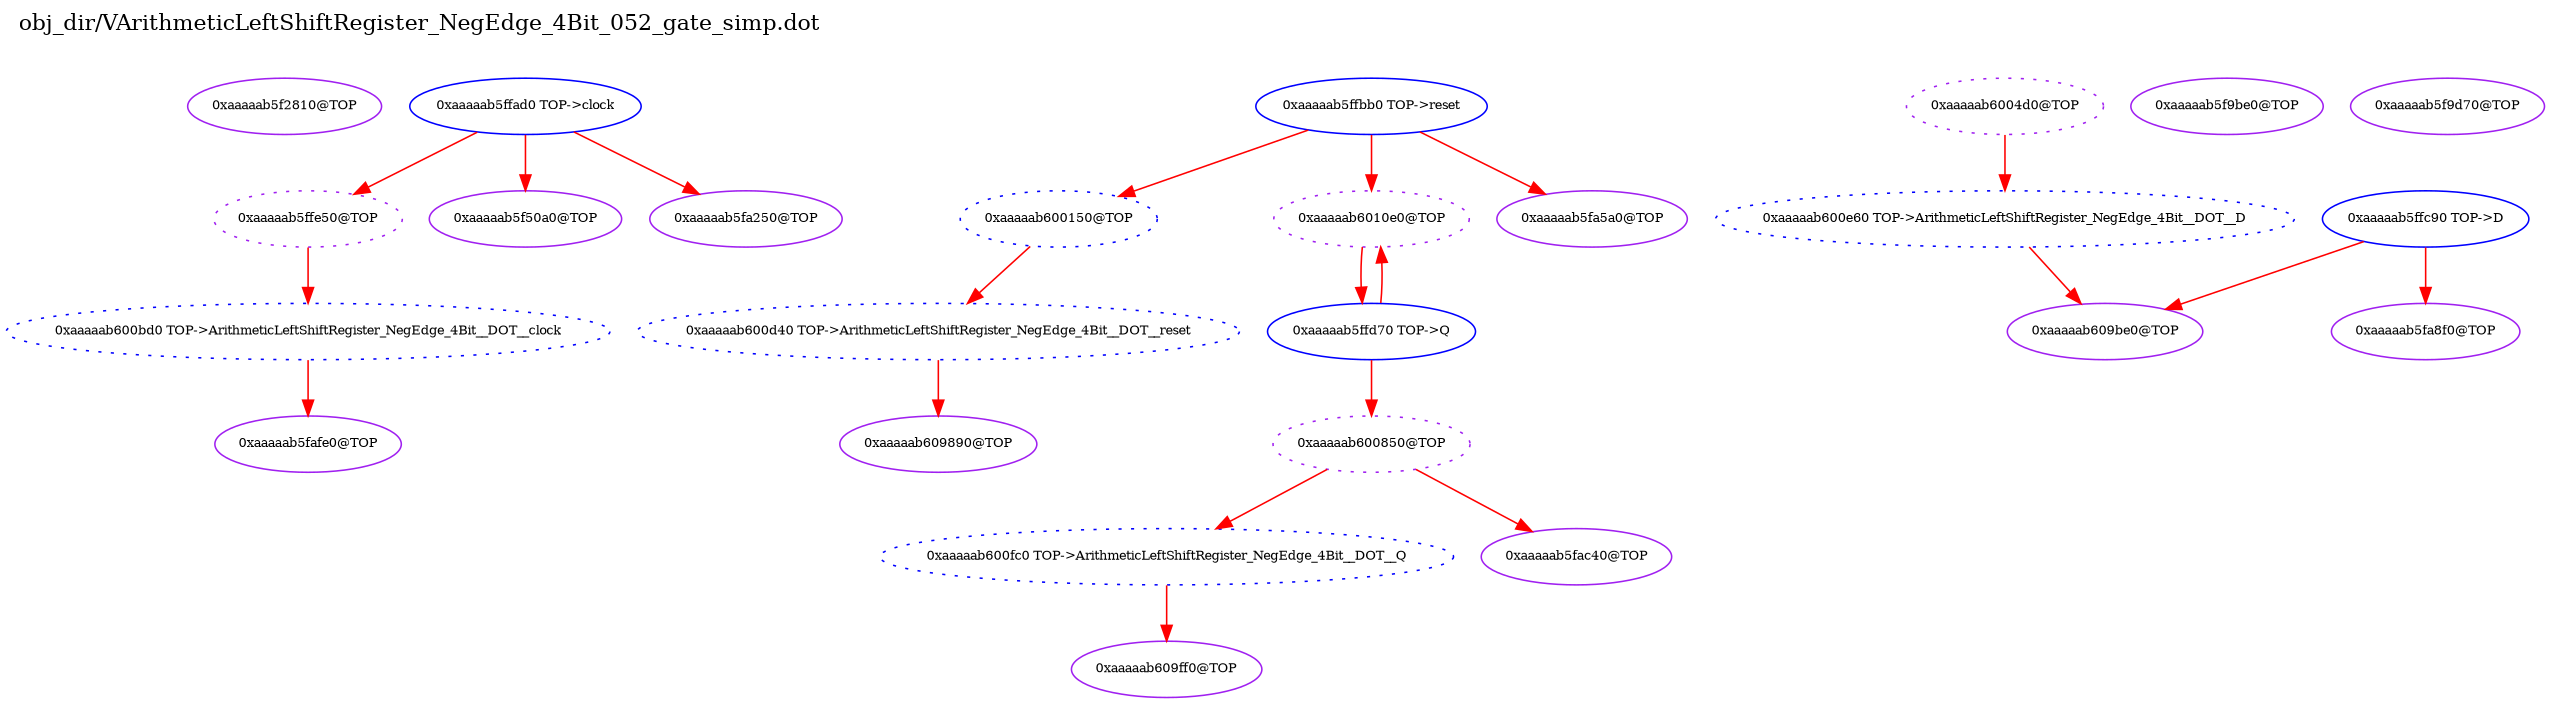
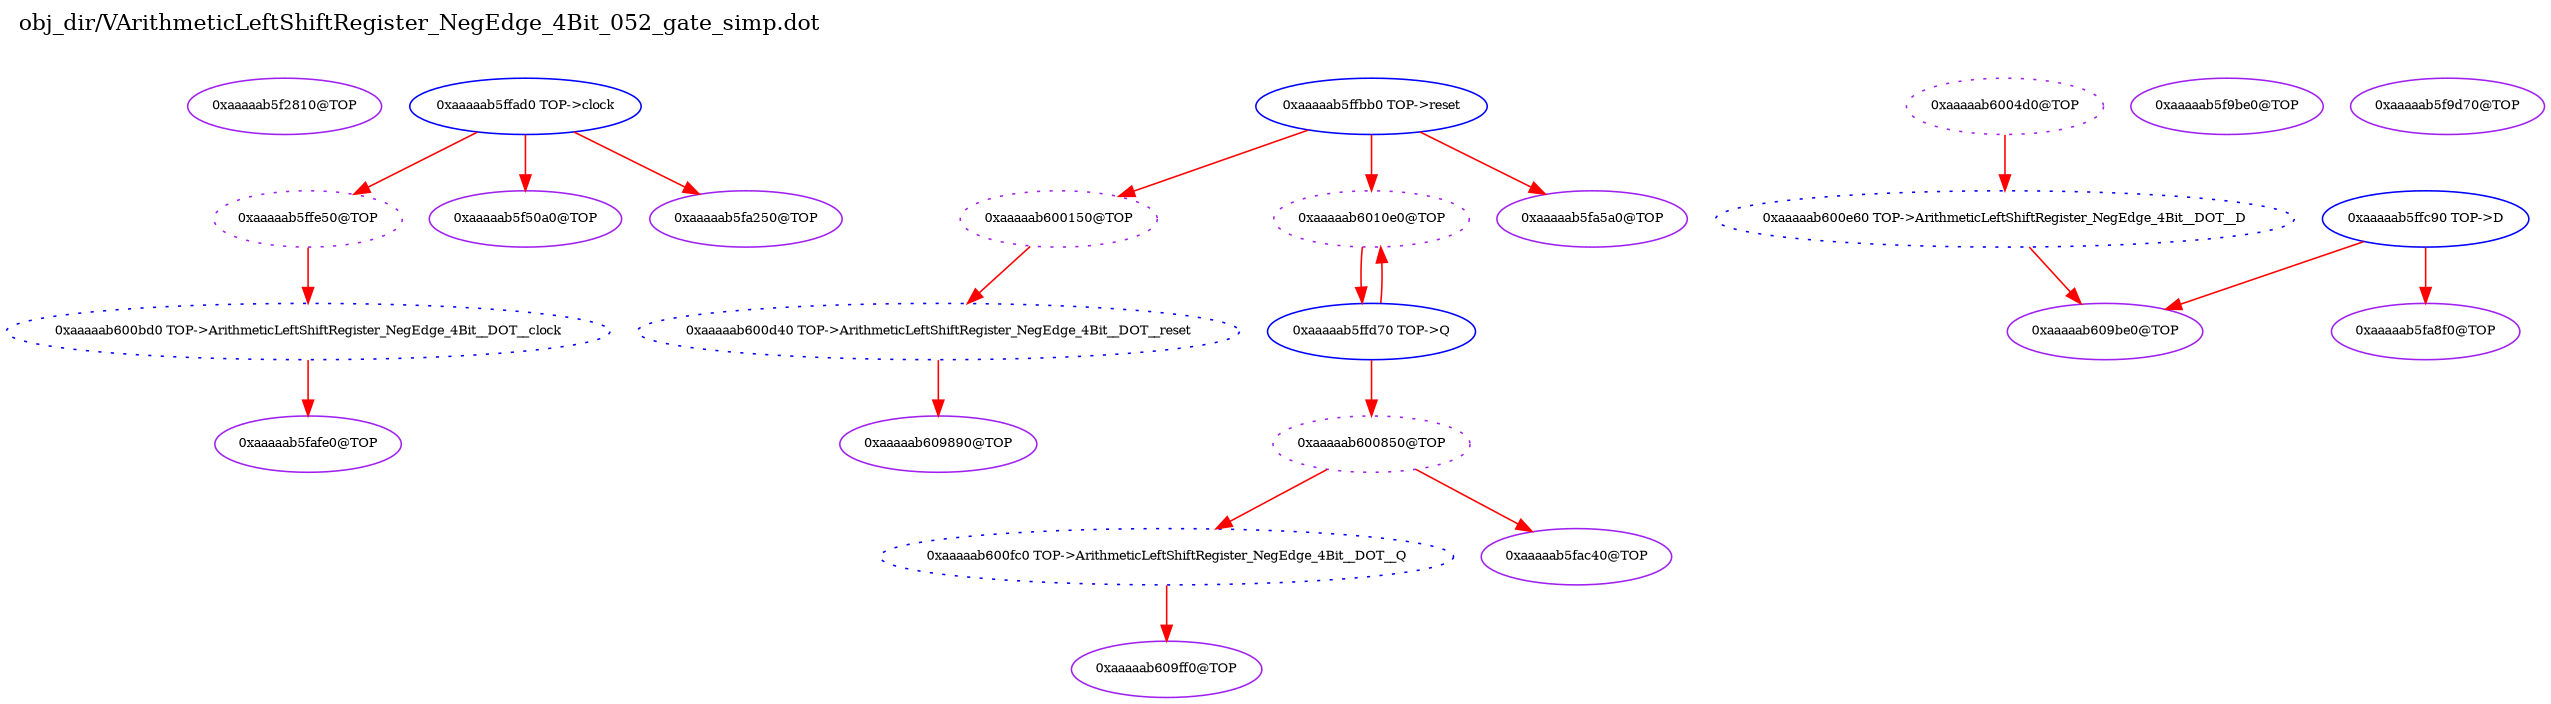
node "0xaaaaab600150@TOP": color blue -> purple
